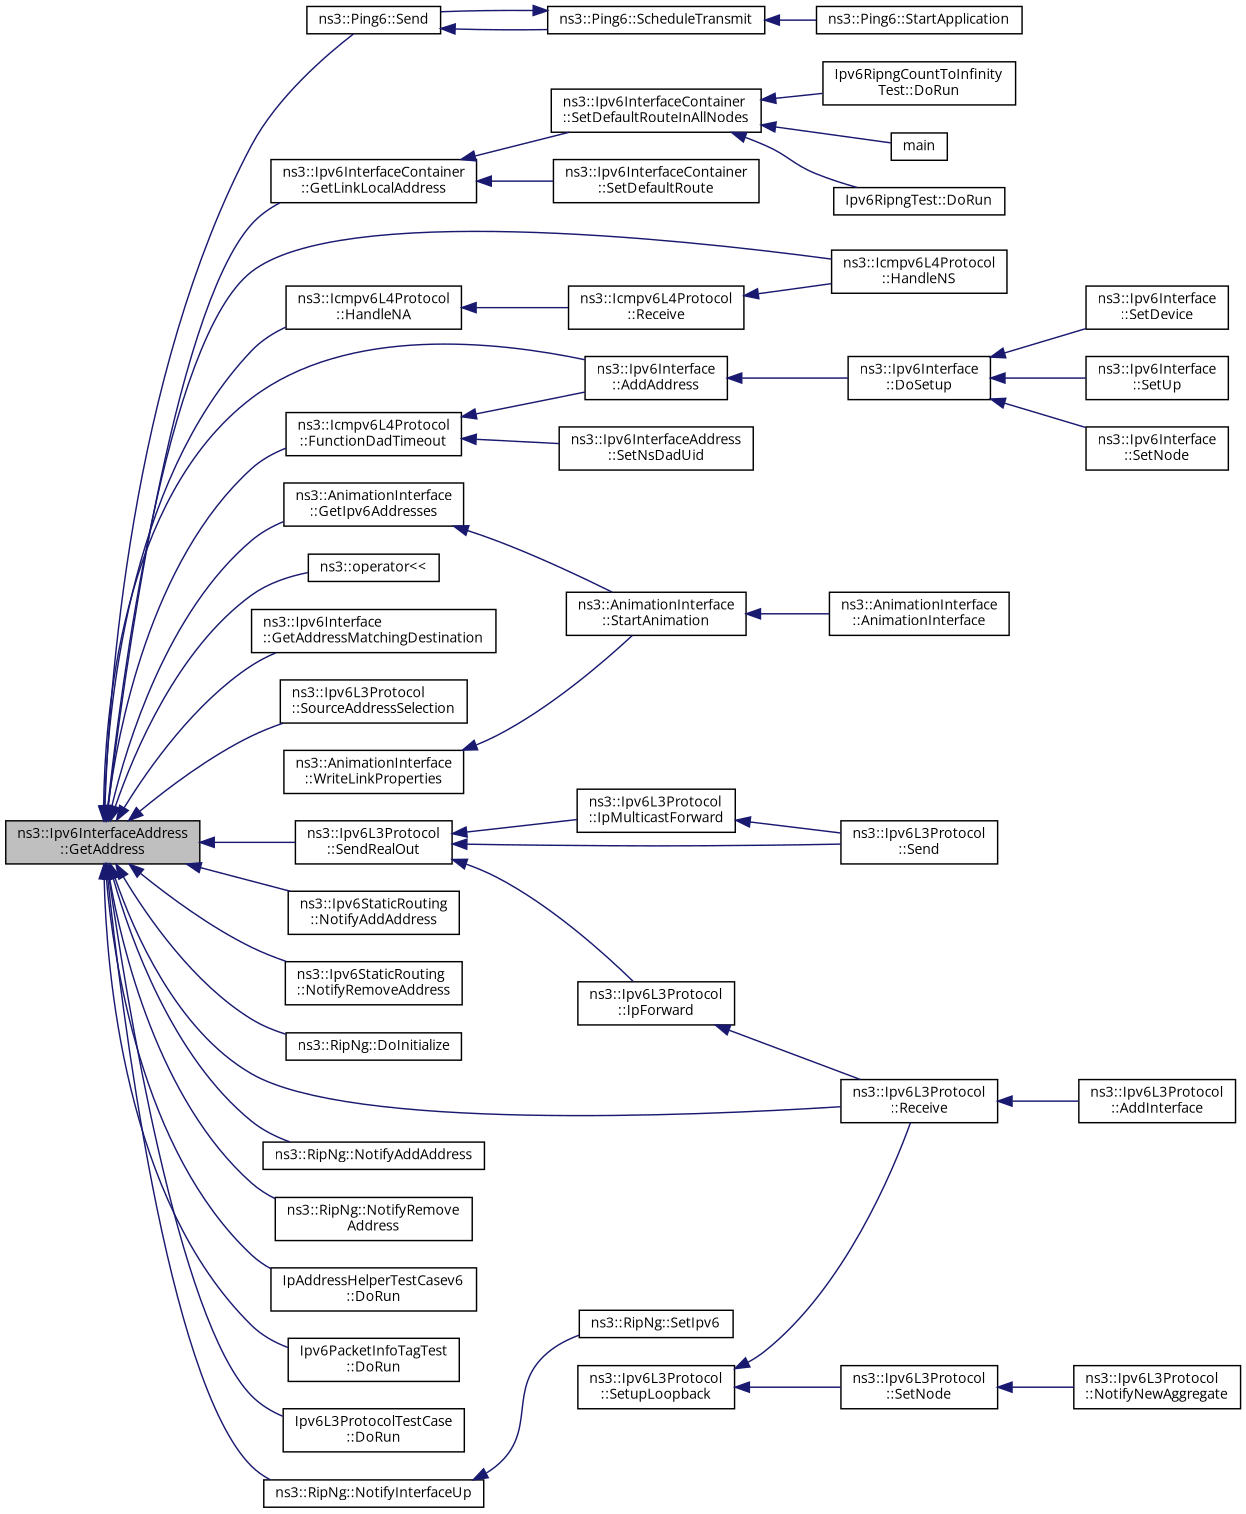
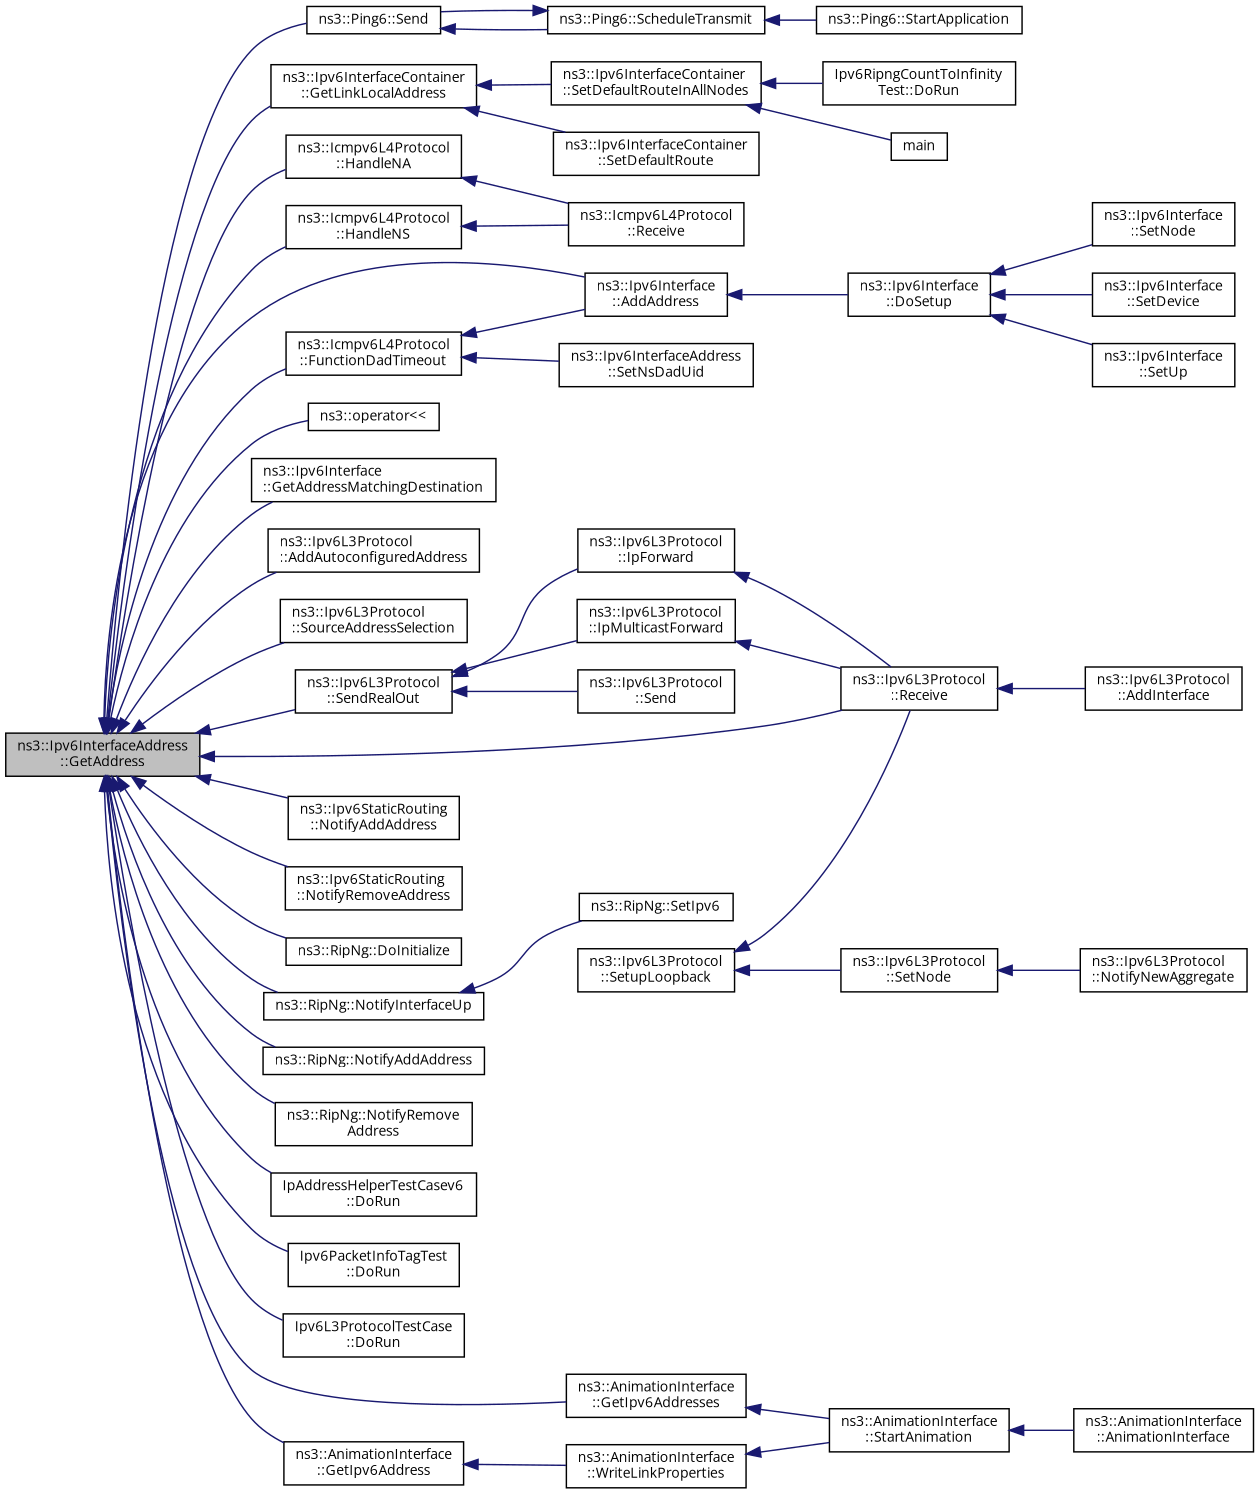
node "Ipv6RipngTest::DoRun": removed
edge "ns3::Icmpv6L4Protocol ::HandleNS" -> "ns3::Icmpv6L4Protocol ::Receive": reversed
node "ns3::Ipv6L3Protocol ::AddAutoconfiguredAddress": added
edge "ns3::Ipv6L3Protocol ::Send" -> "ns3::Ipv6L3Protocol ::IpMulticastForward": now "ns3::Ipv6L3Protocol ::Receive" -> "ns3::Ipv6L3Protocol ::IpMulticastForward"
node "ns3::AnimationInterface ::GetIpv6Address": added
